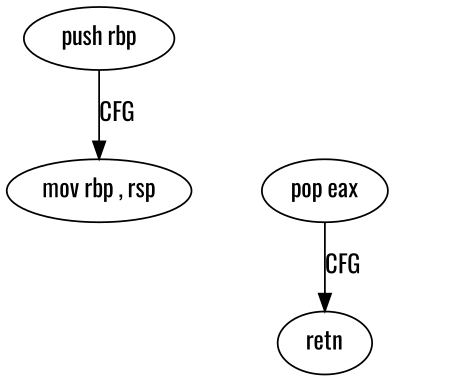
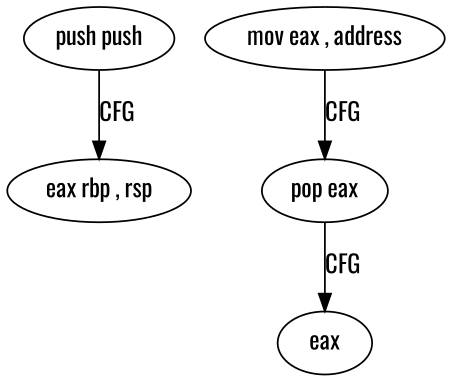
node "push rbp": label "push rbp" -> "push push"
node "mov eax , address": added
node "mov rbp , rsp": label "mov rbp , rsp" -> "eax rbp , rsp"
node "retn": label "retn" -> "eax"
